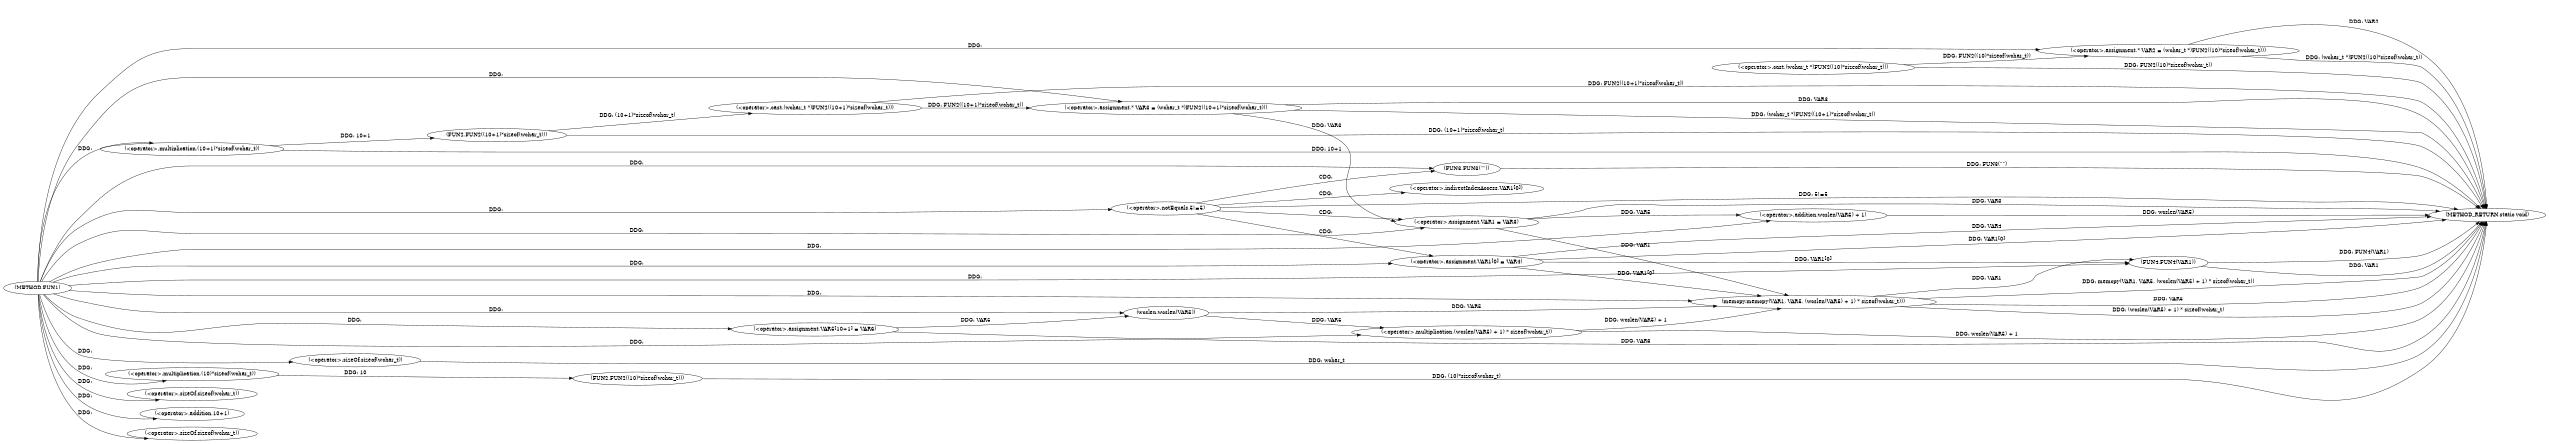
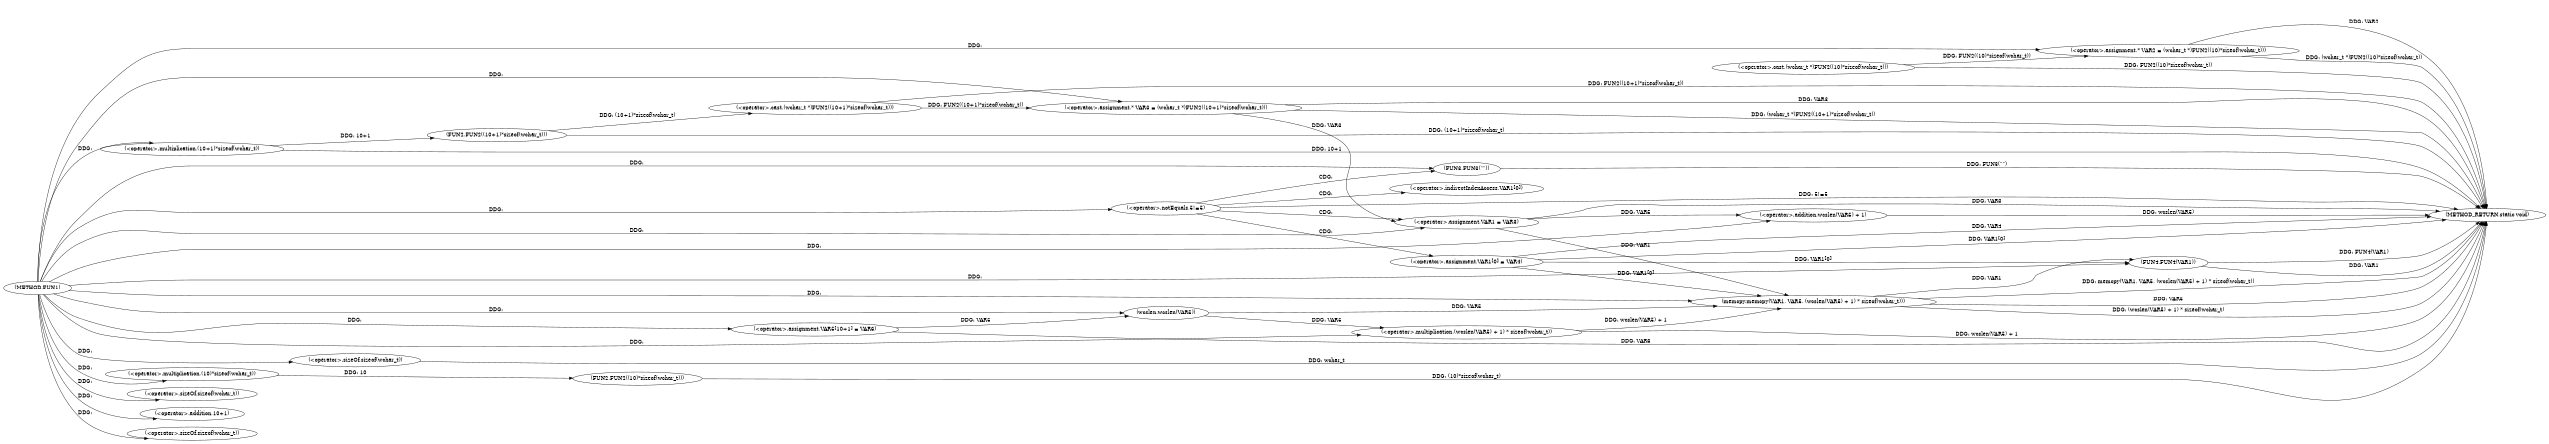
edge "(METHOD,FUN1)" -> "(<operator>.assignment,VAR1[0] = VAR4)": removed, label "DDG:"
